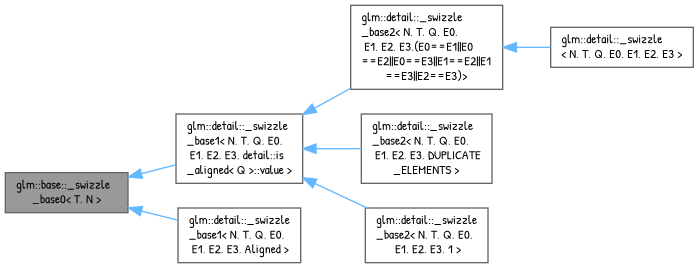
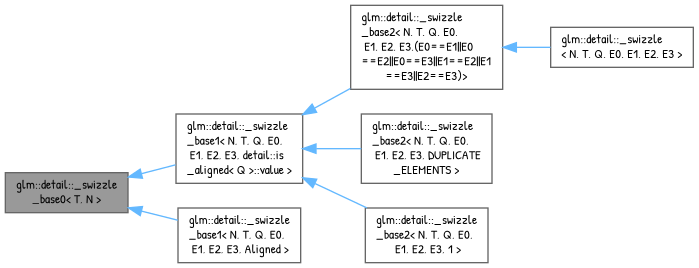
node "glm::base::_swizzle _base0< T, N >": label "glm::base::_swizzle _base0< T, N >" -> "glm::detail::_swizzle _base0< T, N >"
